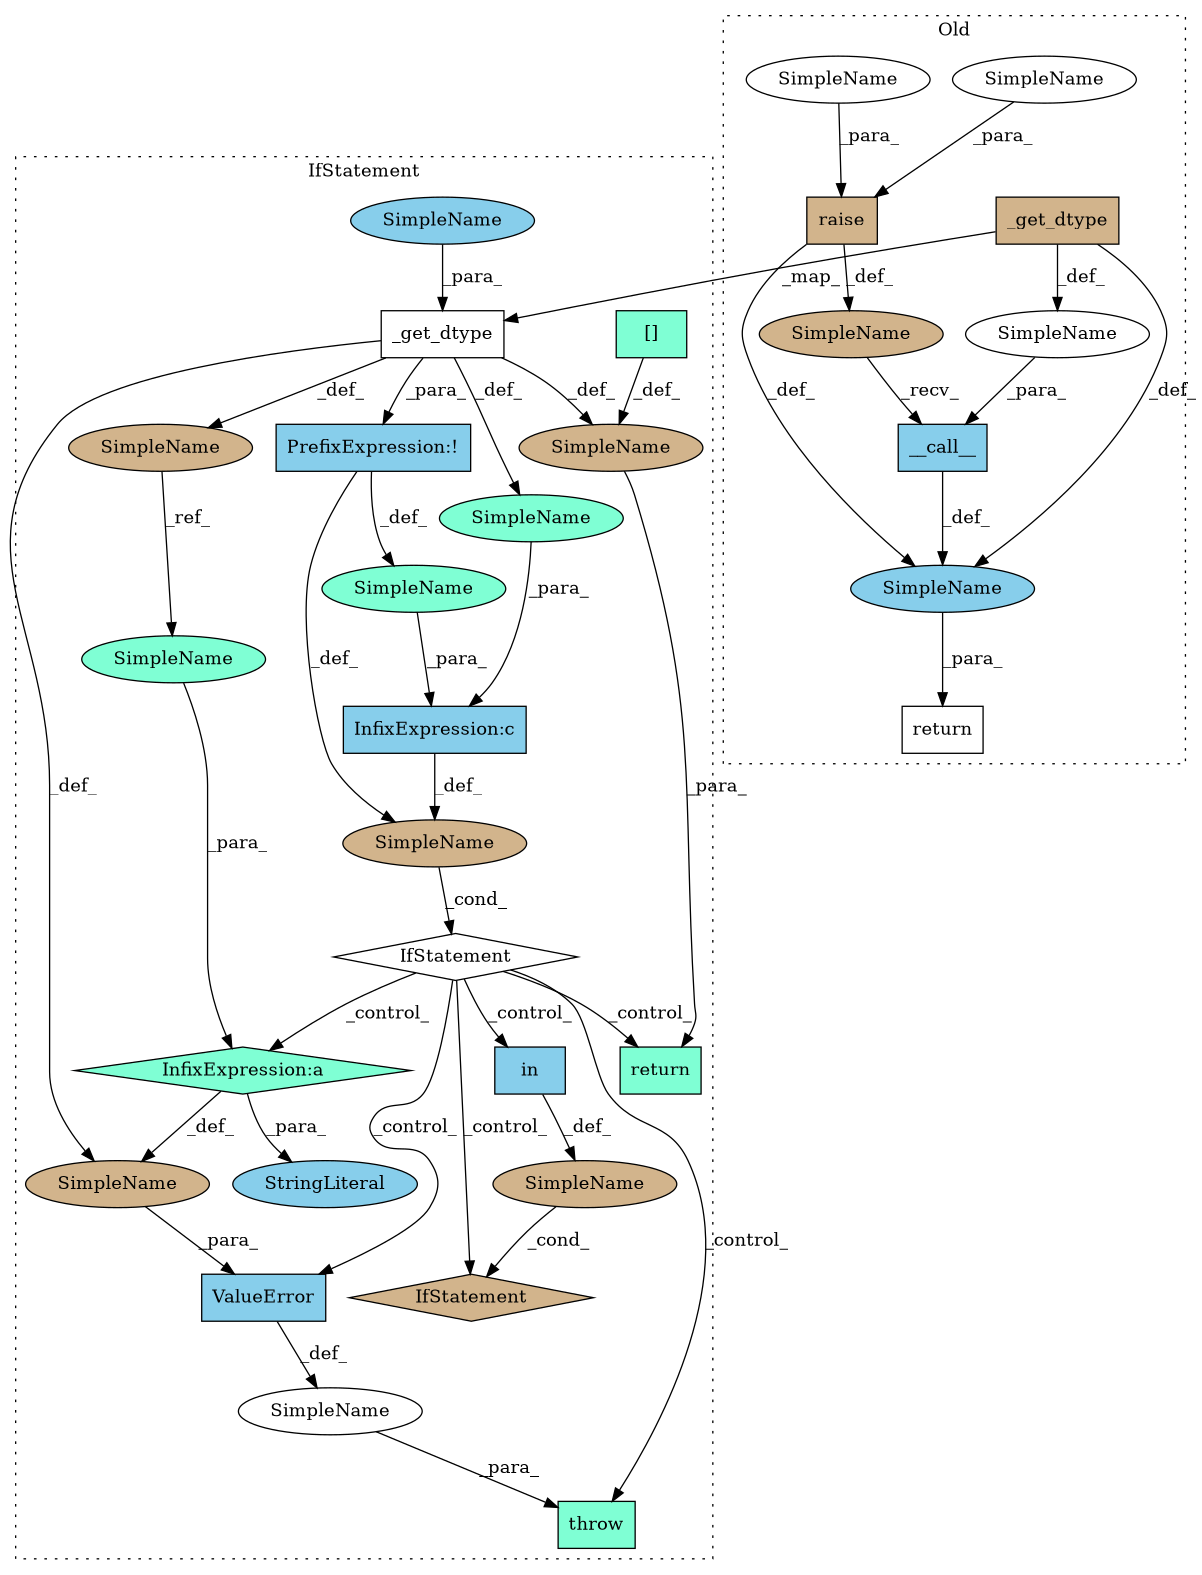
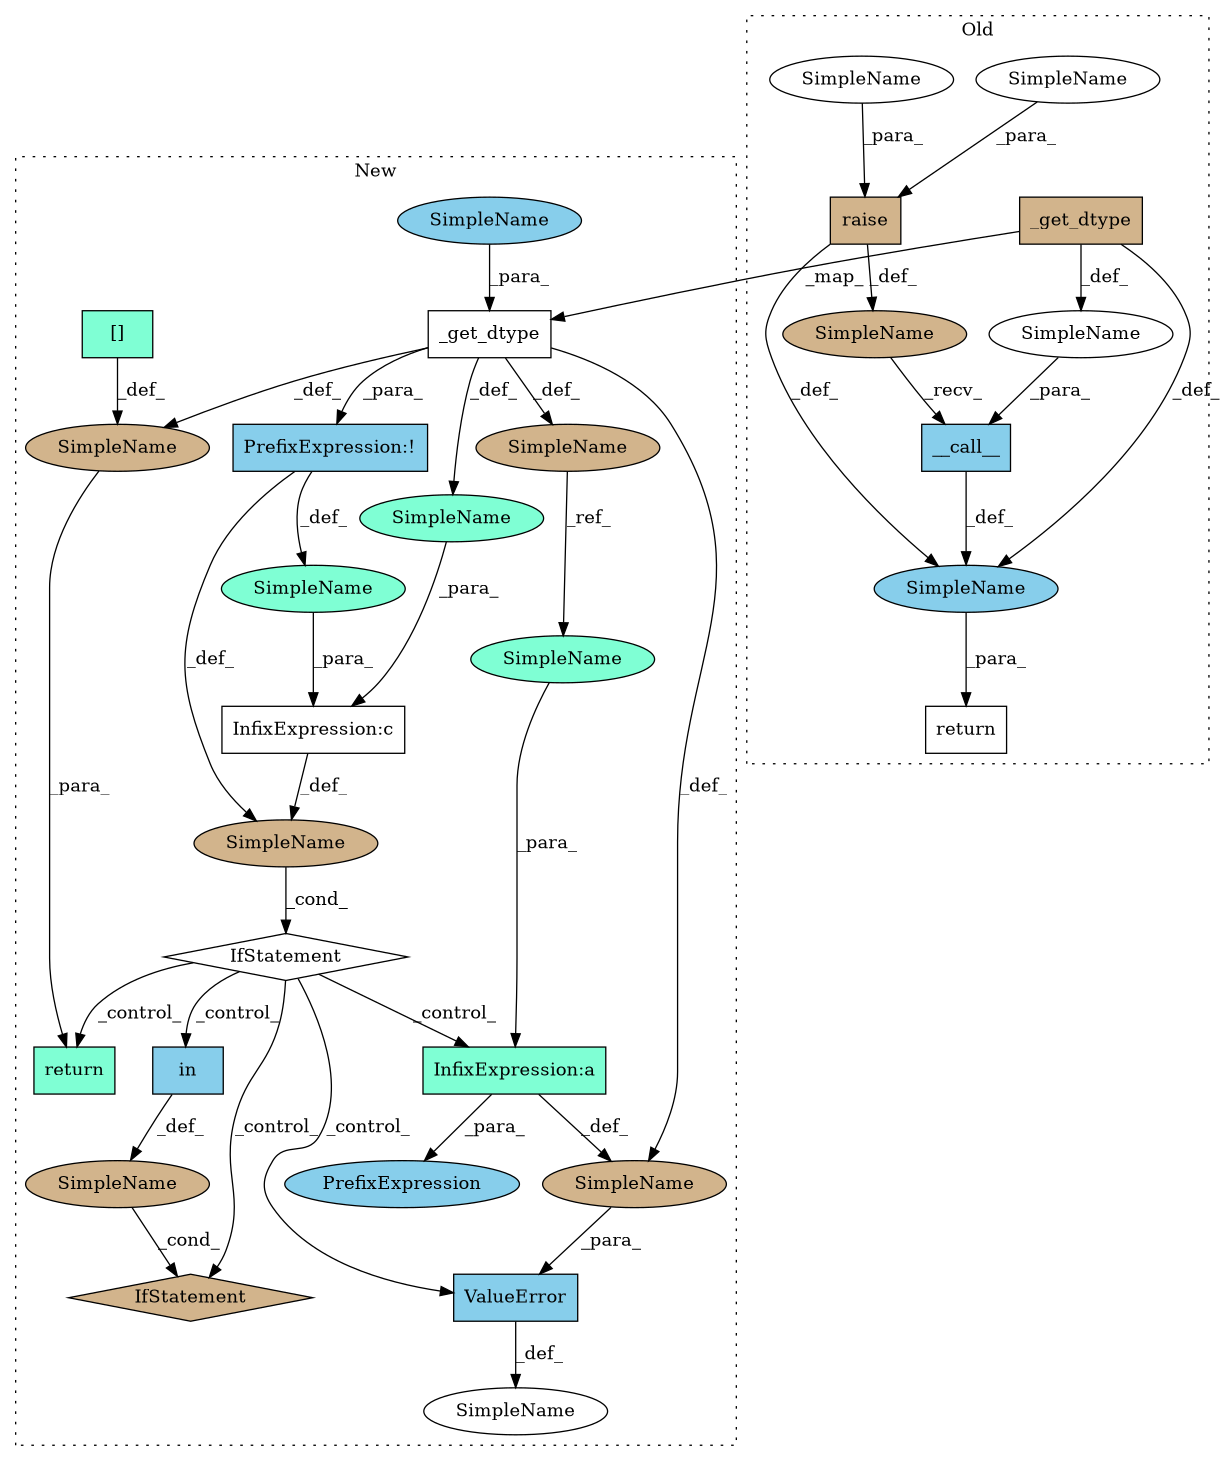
cluster "IfStatement": label "IfStatement" -> "New"
node "InfixExpression:c": fillcolor skyblue -> white
node "InfixExpression:a": shape diamond -> box
node "StringLiteral": label "StringLiteral" -> "PrefixExpression"
node "throw": removed
